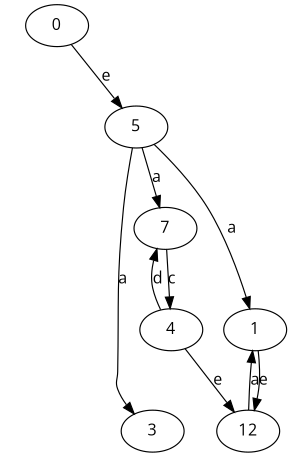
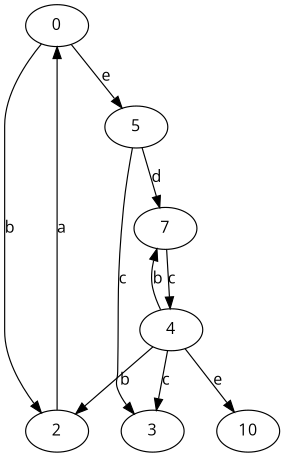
edge "5" -> "7": label "a" -> "d"
edge "5" -> "3": label "a" -> "c"
edge "4" -> "7": label "d" -> "b"
node "1": removed
edge "4" -> "3": added, label "c"
node "2": added
node "12": label "12" -> "10"
